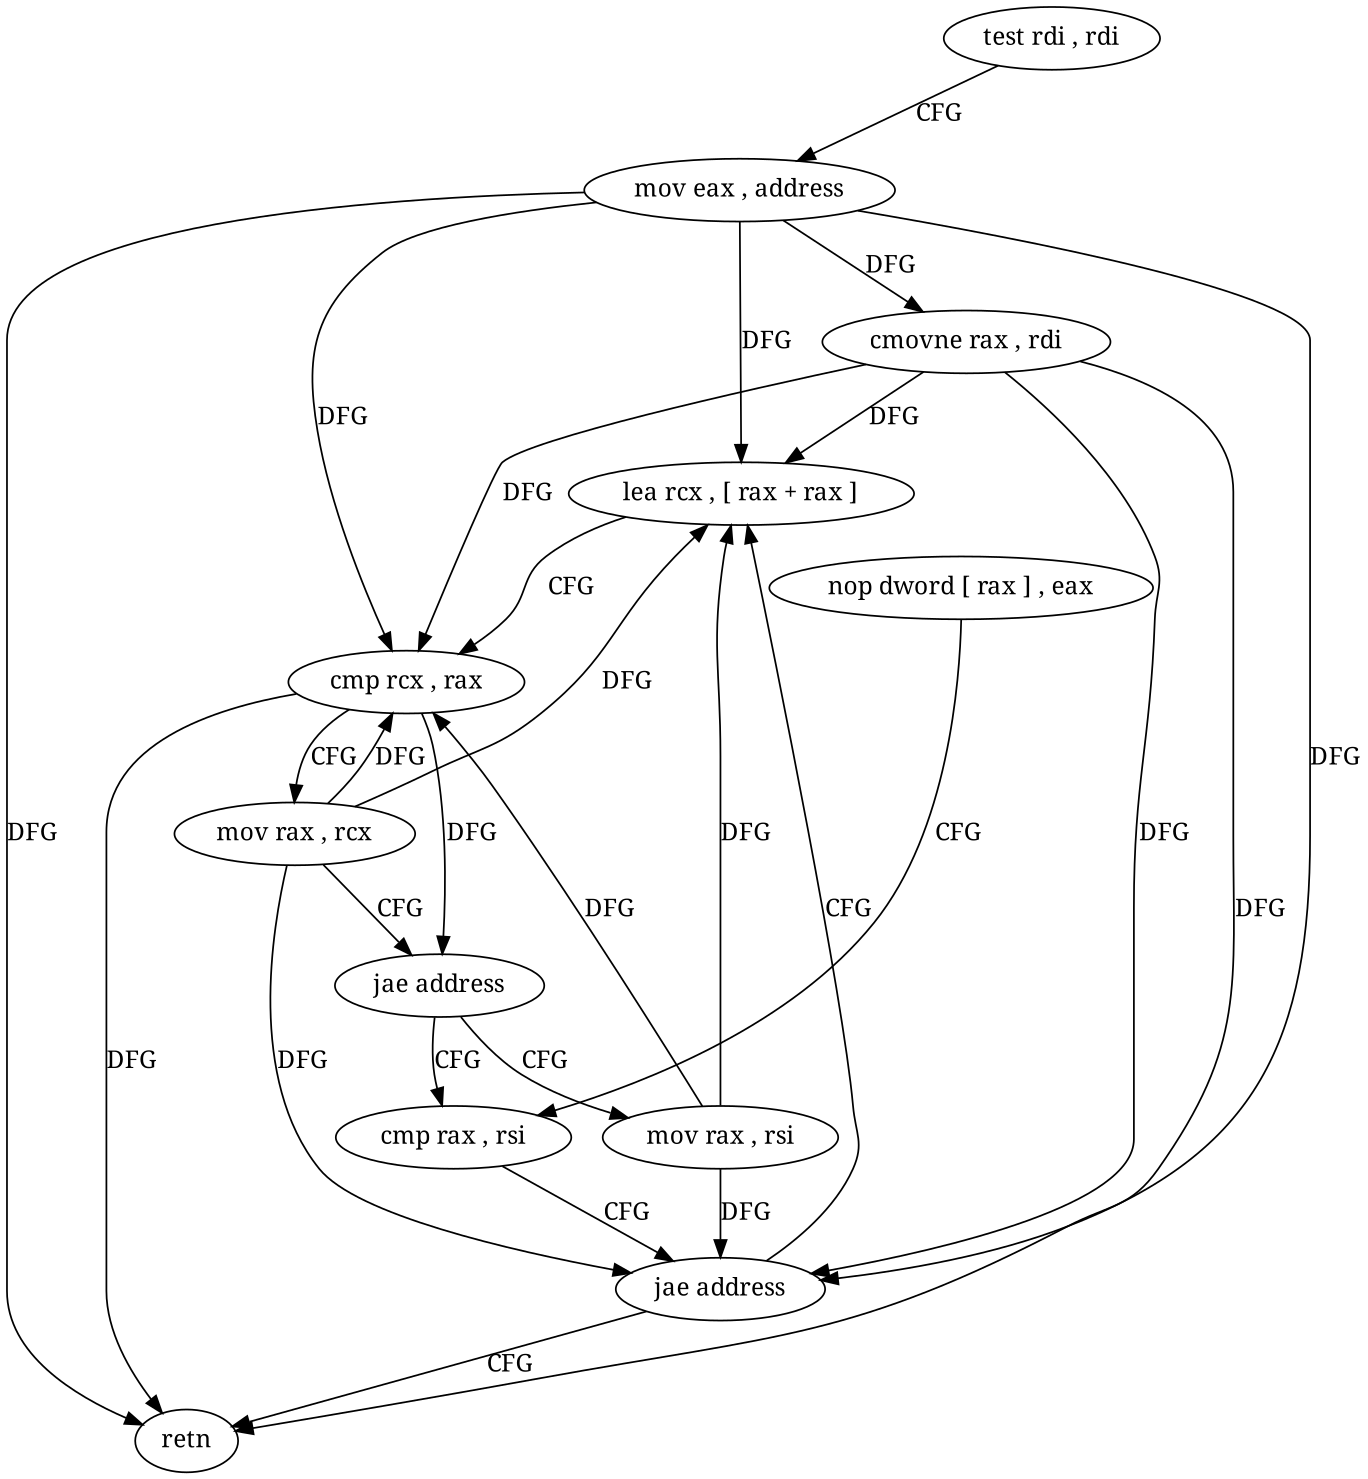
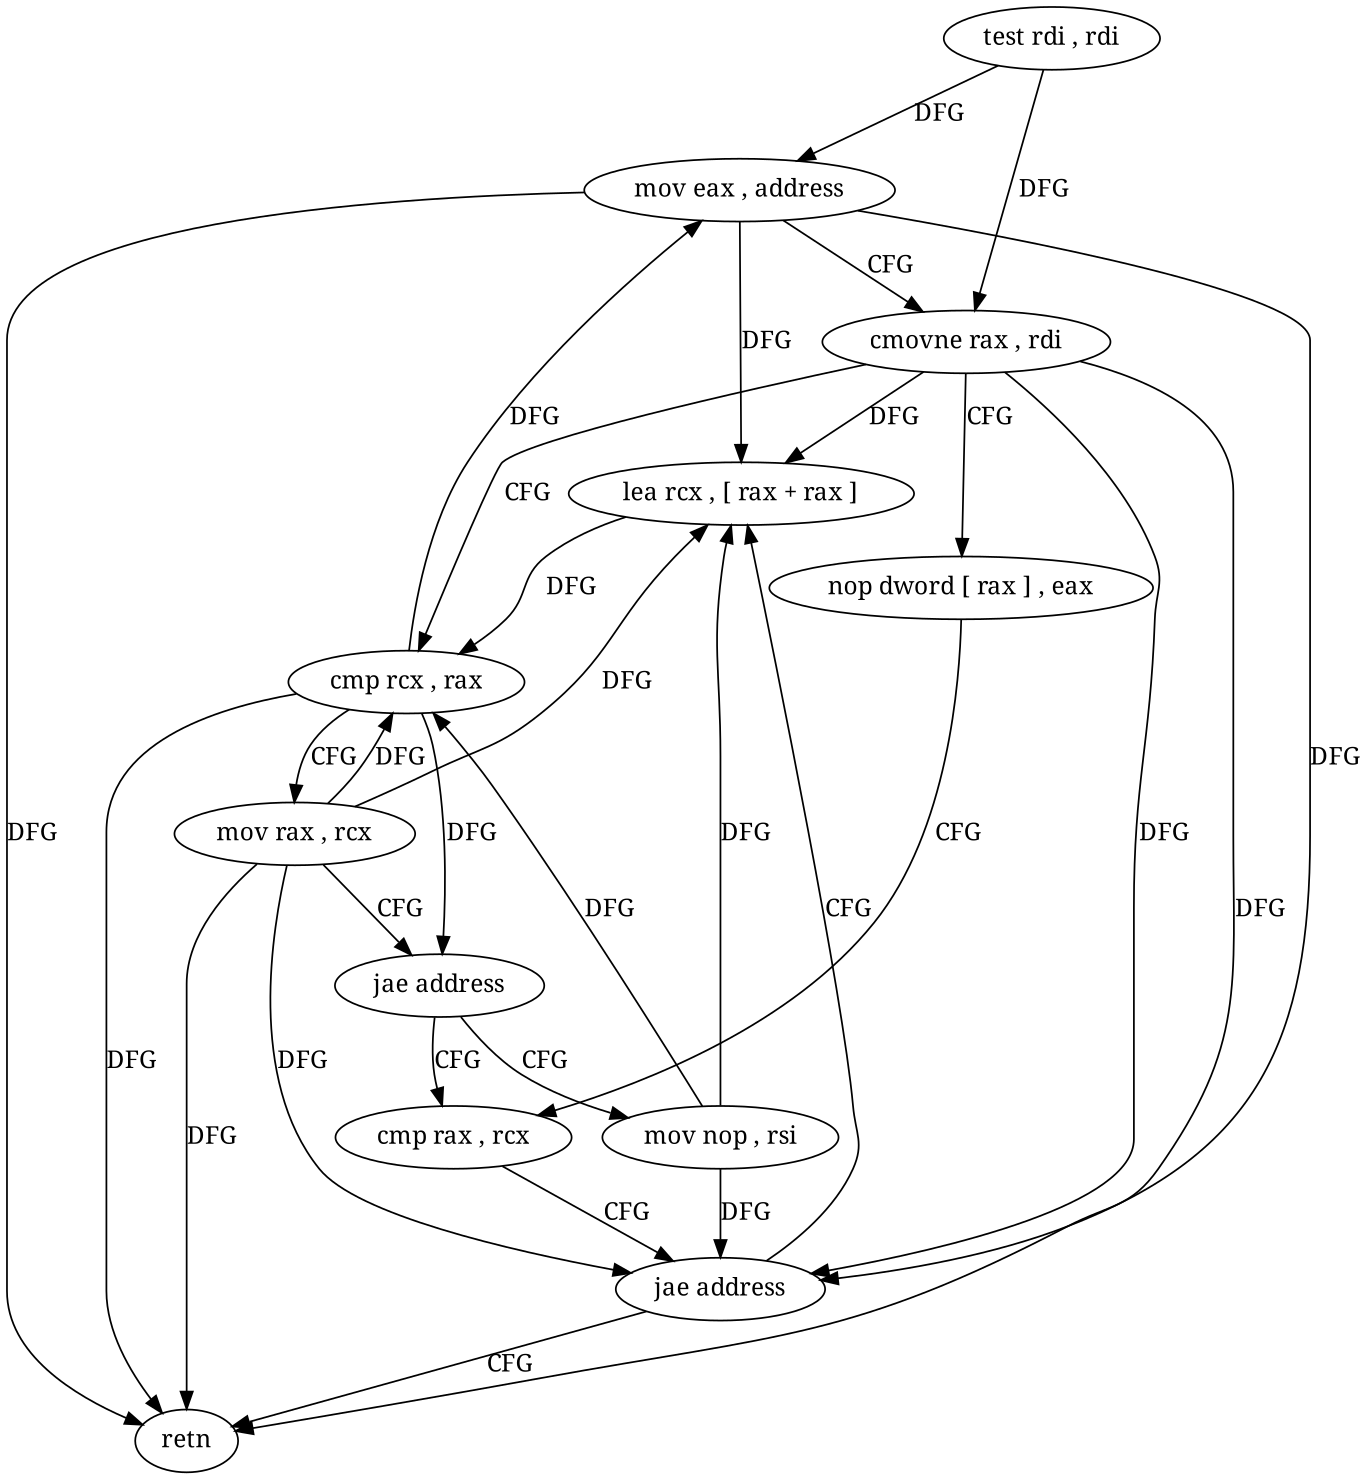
edge "test rdi , rdi" -> "mov eax , address": label "CFG" -> "DFG"
edge "test rdi , rdi" -> "cmovne rax , rdi": added, label "DFG"
edge "mov eax , address" -> "cmovne rax , rdi": label "DFG" -> "CFG"
edge "mov eax , address" -> "cmp rcx , rax": reversed
edge "cmovne rax , rdi" -> "nop dword [ rax ] , eax": added, label "CFG"
edge "cmovne rax , rdi" -> "cmp rcx , rax": label "DFG" -> "CFG"
edge "lea rcx , [ rax + rax ]" -> "cmp rcx , rax": label "CFG" -> "DFG"
edge "mov rax , rcx" -> "retn": added, label "DFG"
node "cmp rax , rsi": label "cmp rax , rsi" -> "cmp rax , rcx"
node "mov rax , rsi": label "mov rax , rsi" -> "mov nop , rsi"
